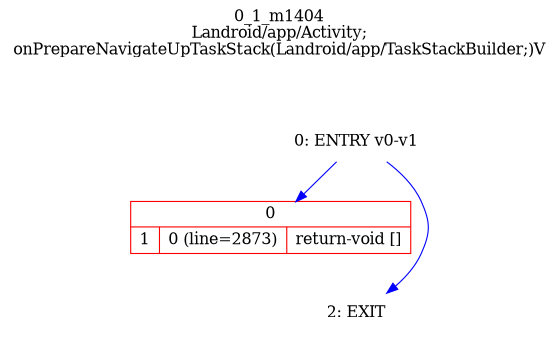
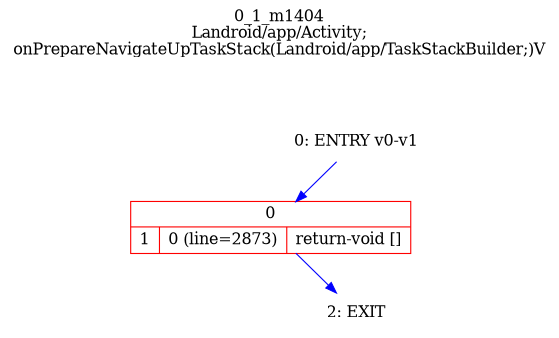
edge "0: ENTRY v0-v1" -> "2: EXIT": now "0" -> "2: EXIT"
